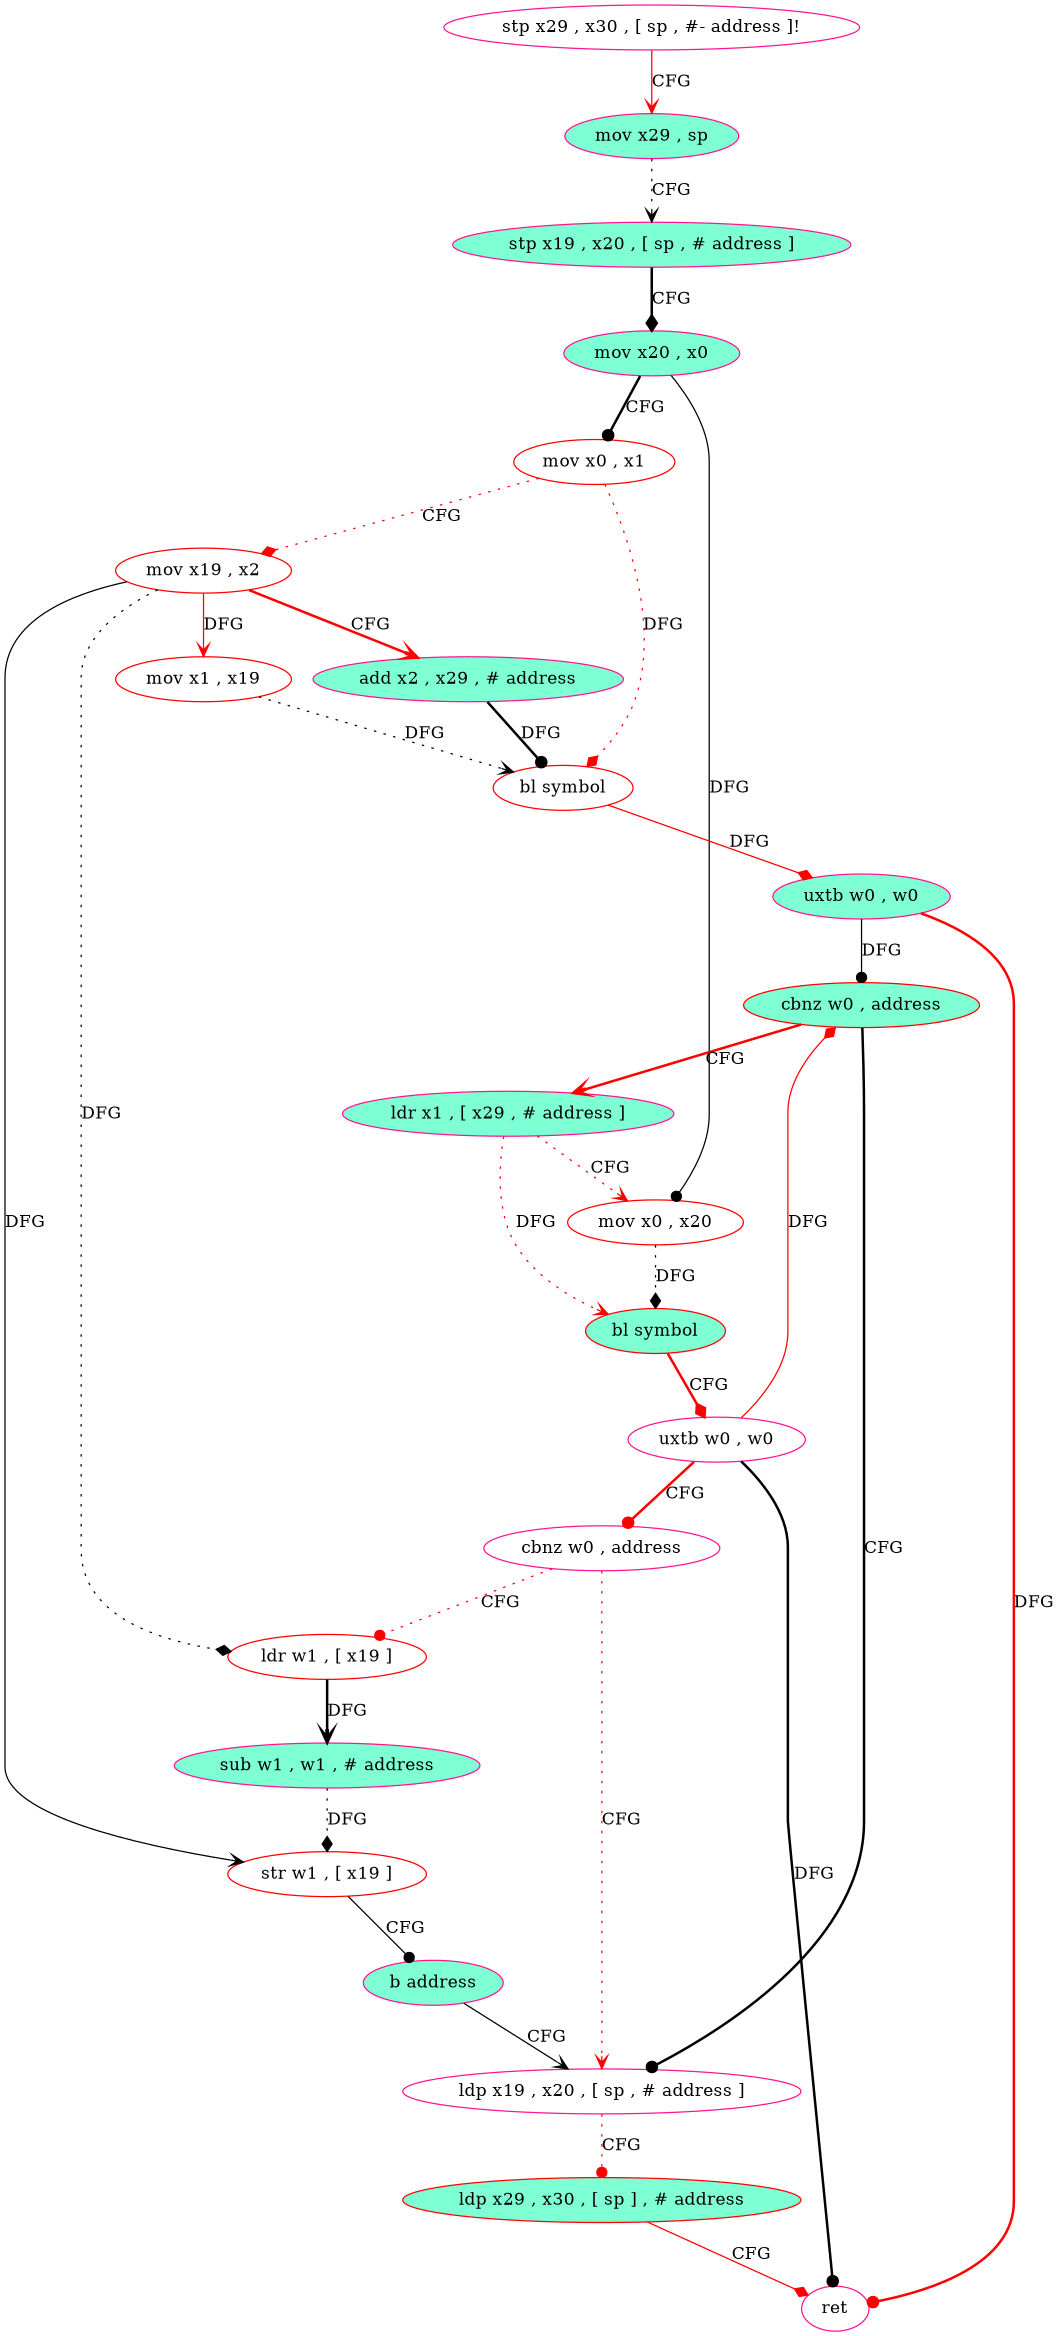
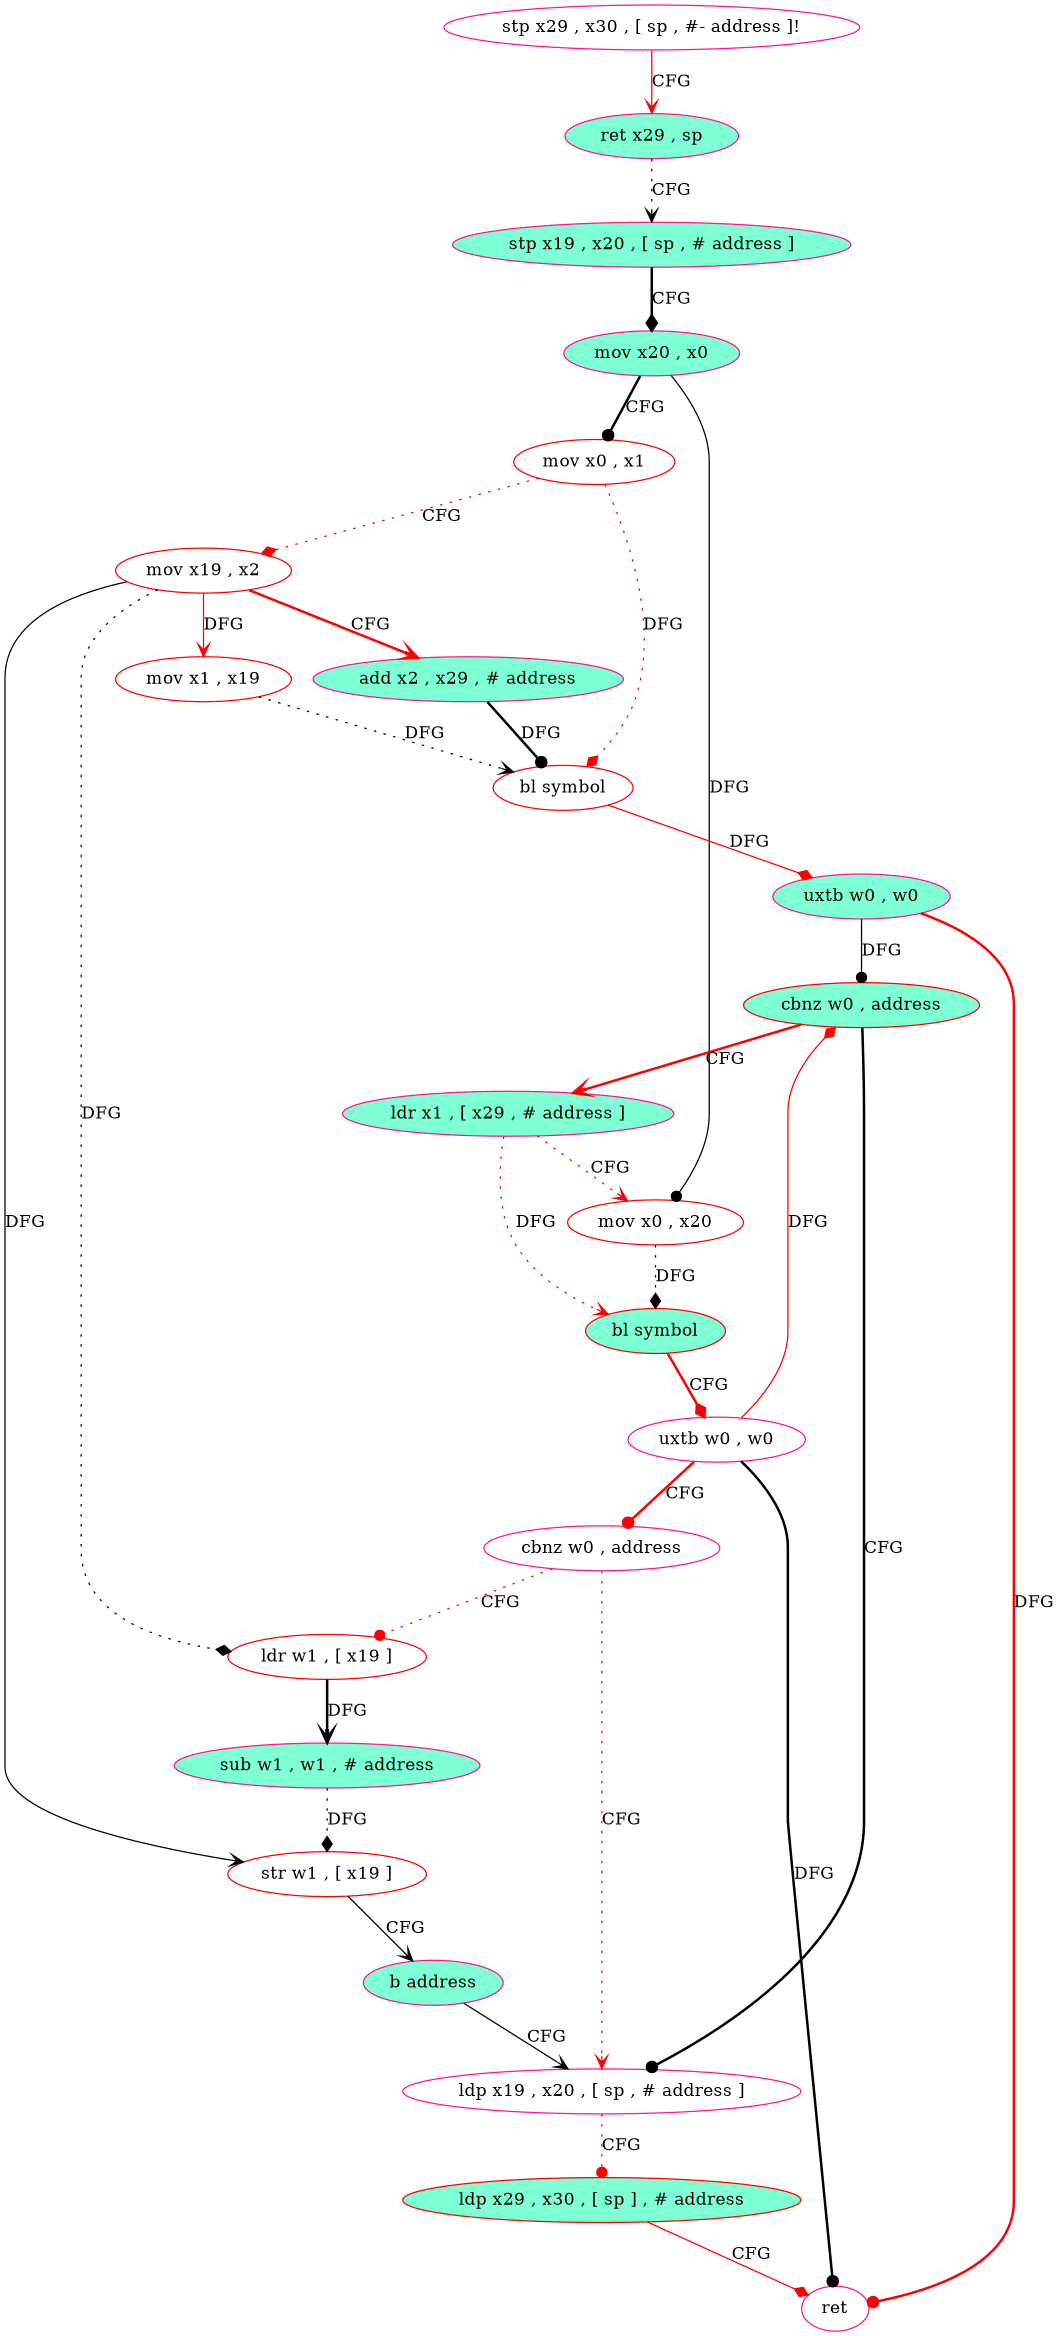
node "mov x29 , sp": label "mov x29 , sp" -> "ret x29 , sp"
edge "str w1 , [ x19 ]" -> "b address": arrowhead dot -> vee
